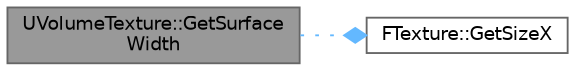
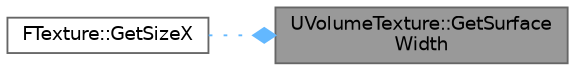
edge "UVolumeTexture::GetSurface Width" -> "FTexture::GetSizeX": reversed
